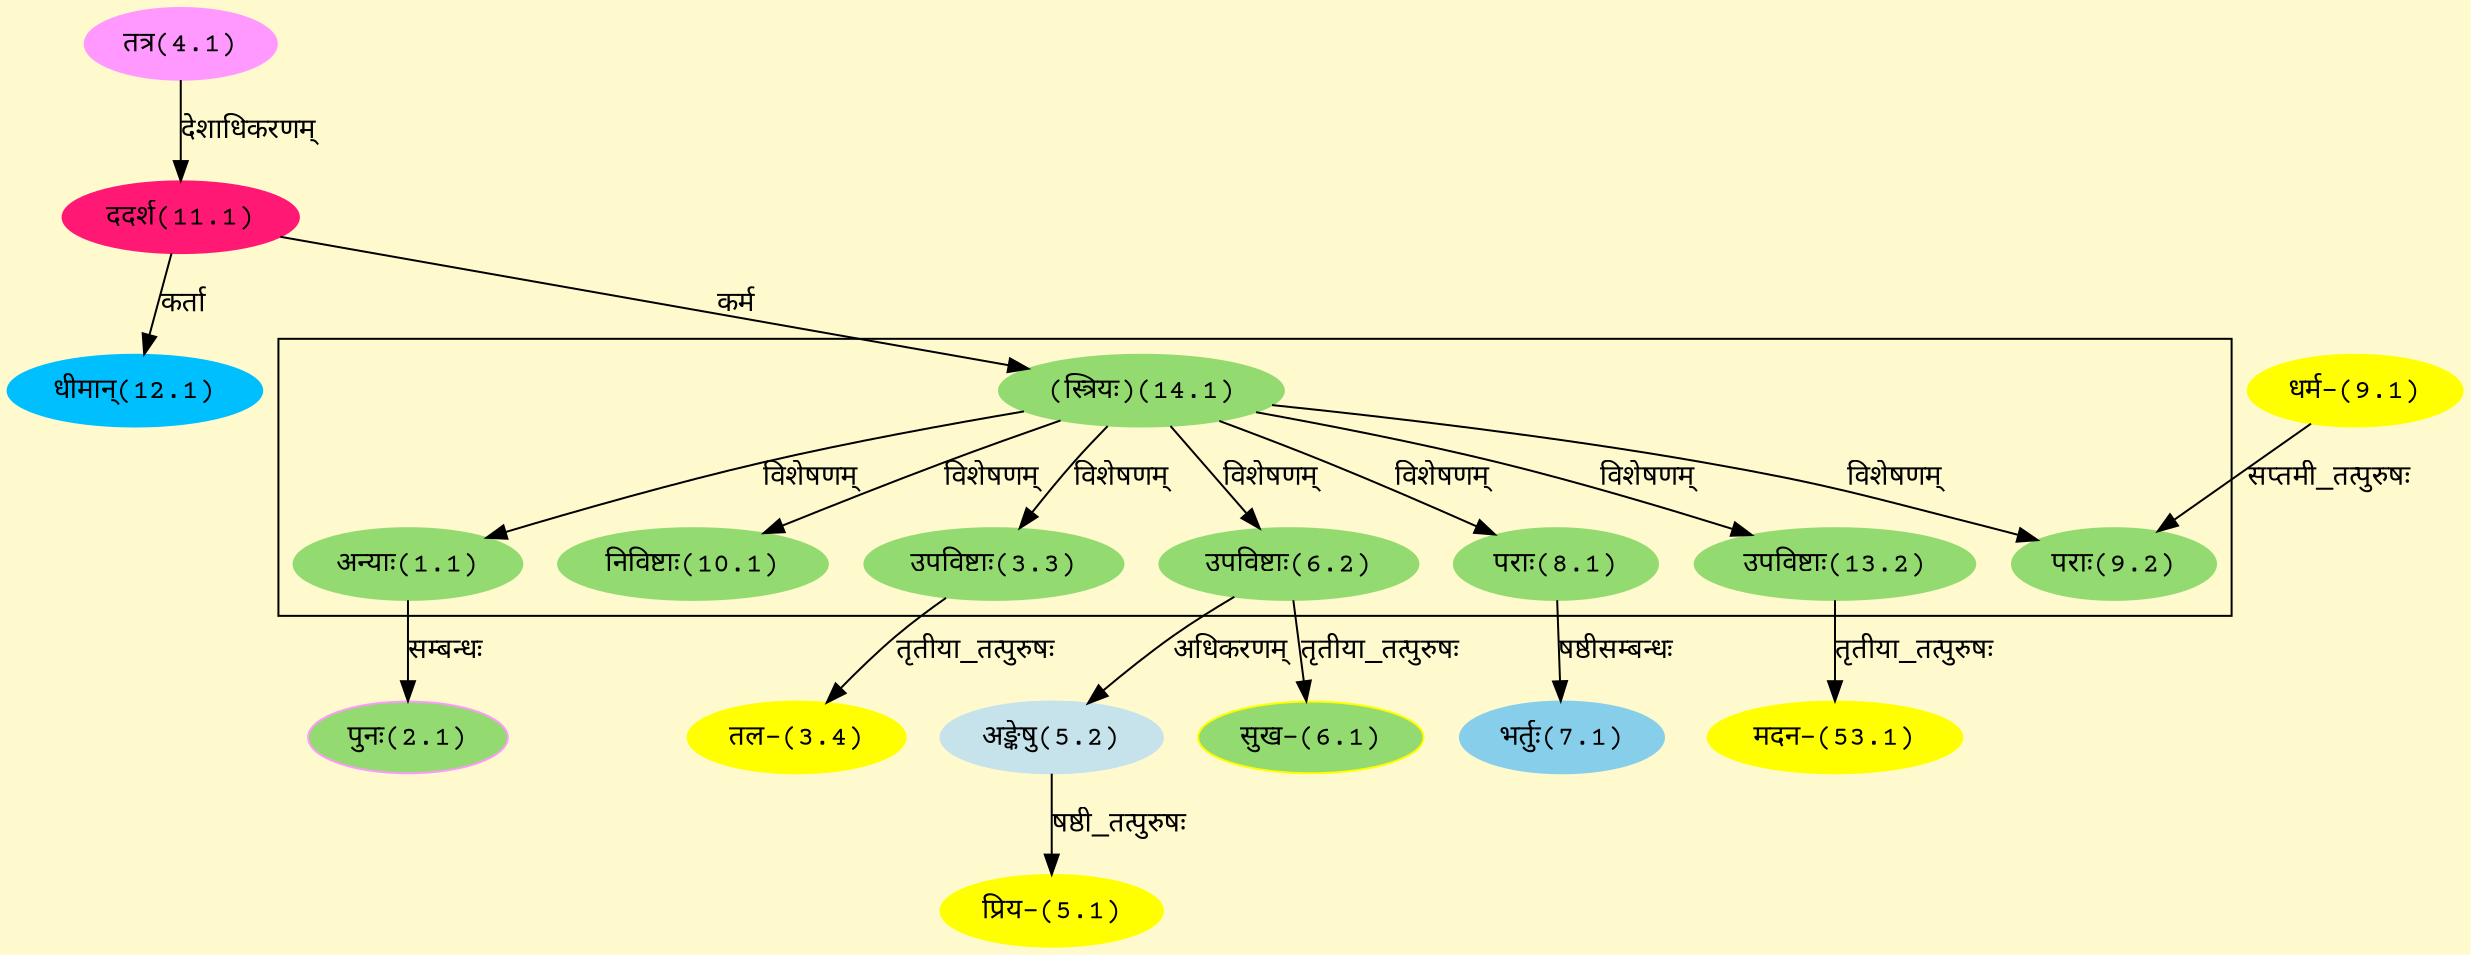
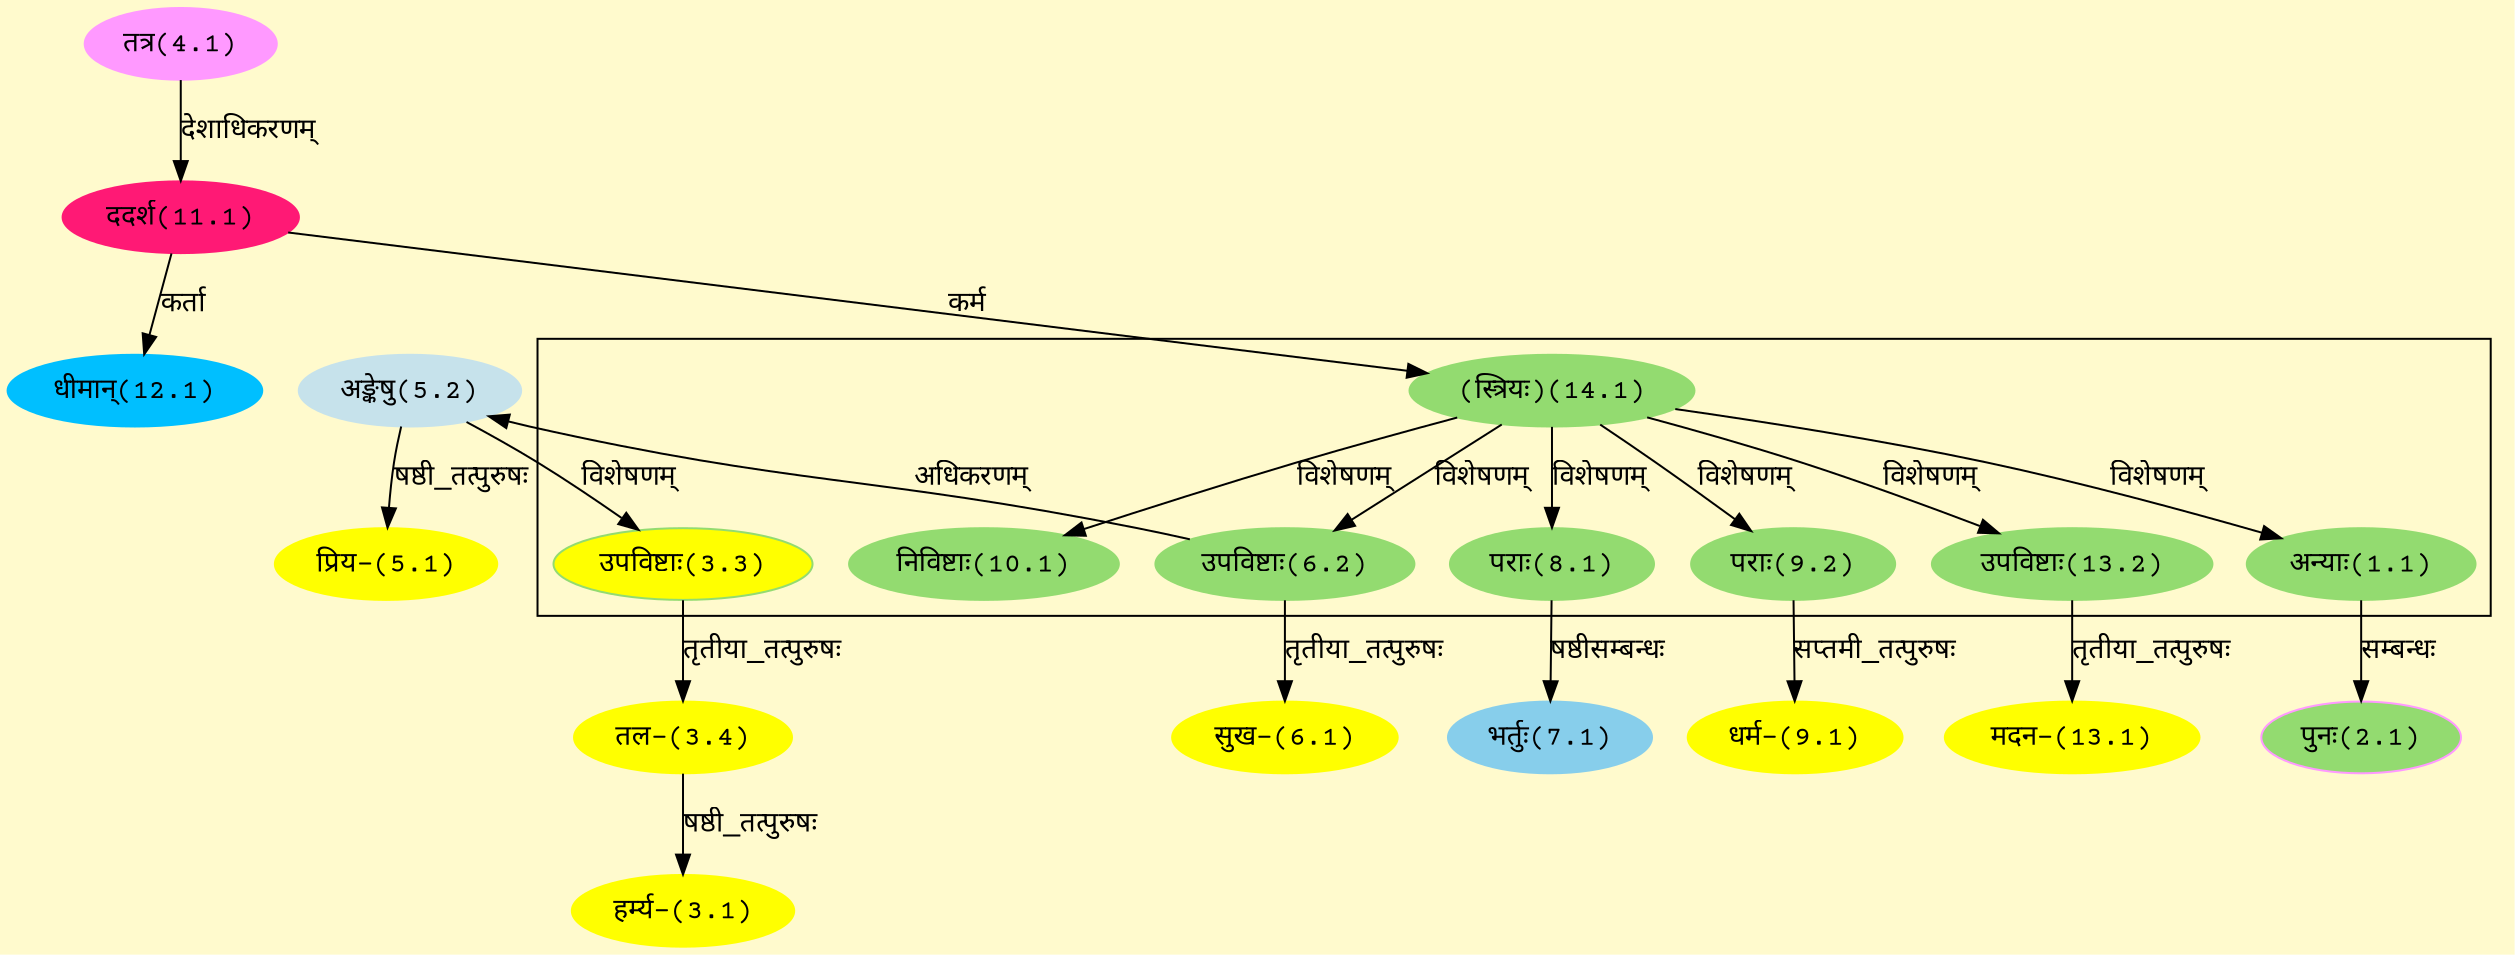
edge "(स्त्रियः)(14.1)" -> "उपविष्टाः(3.3)": now "अङ्केषु(5.2)" -> "उपविष्टाः(3.3)"
edge "धर्म-(9.1)" -> "पराः(9.2)": reversed
node "उपविष्टाः(3.3)": fillcolor #93db70 -> #ffff00
node "सुख-(6.1)": fillcolor #93db70 -> #ffff00
node "मदन-(53.1)": label "मदन-(53.1)" -> "मदन-(13.1)"
node "हर्म्य-(3.1)": added
